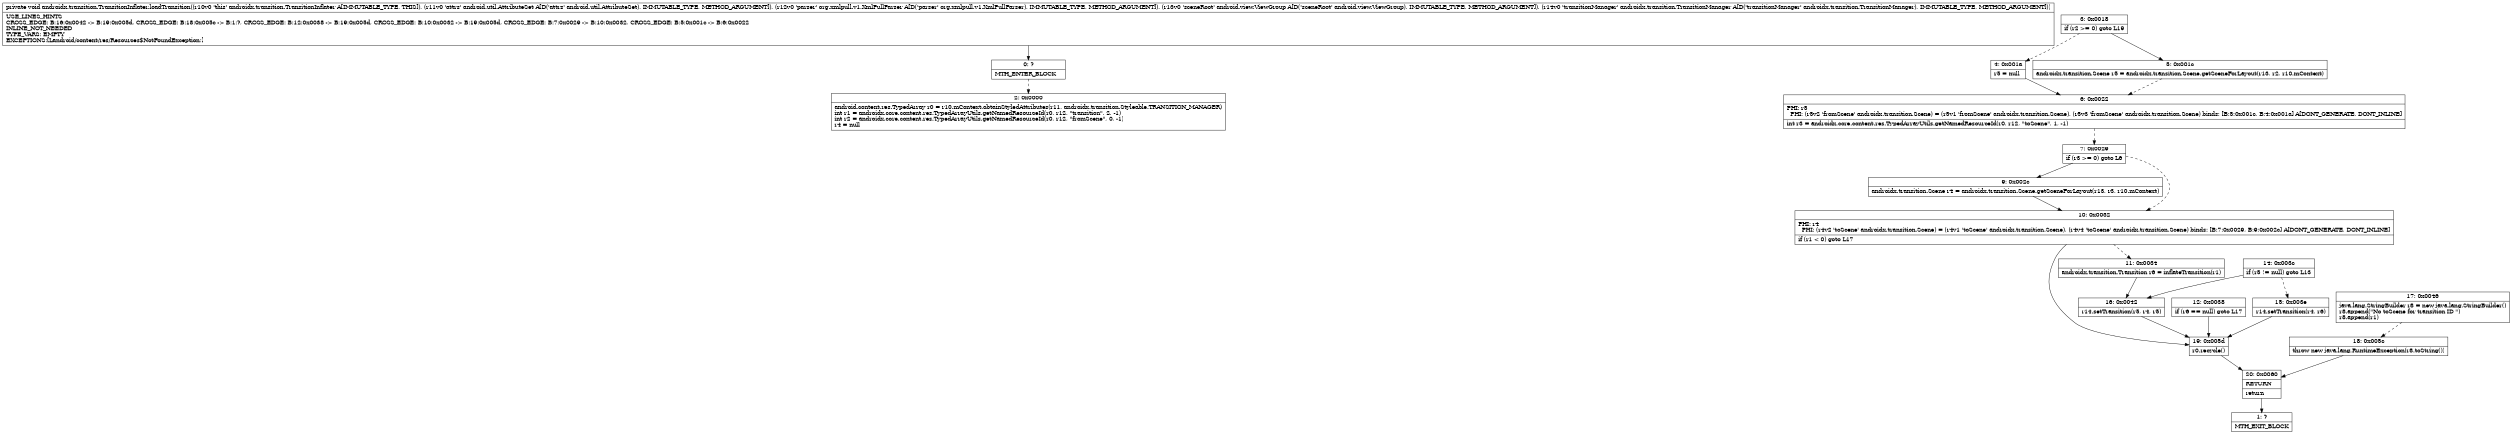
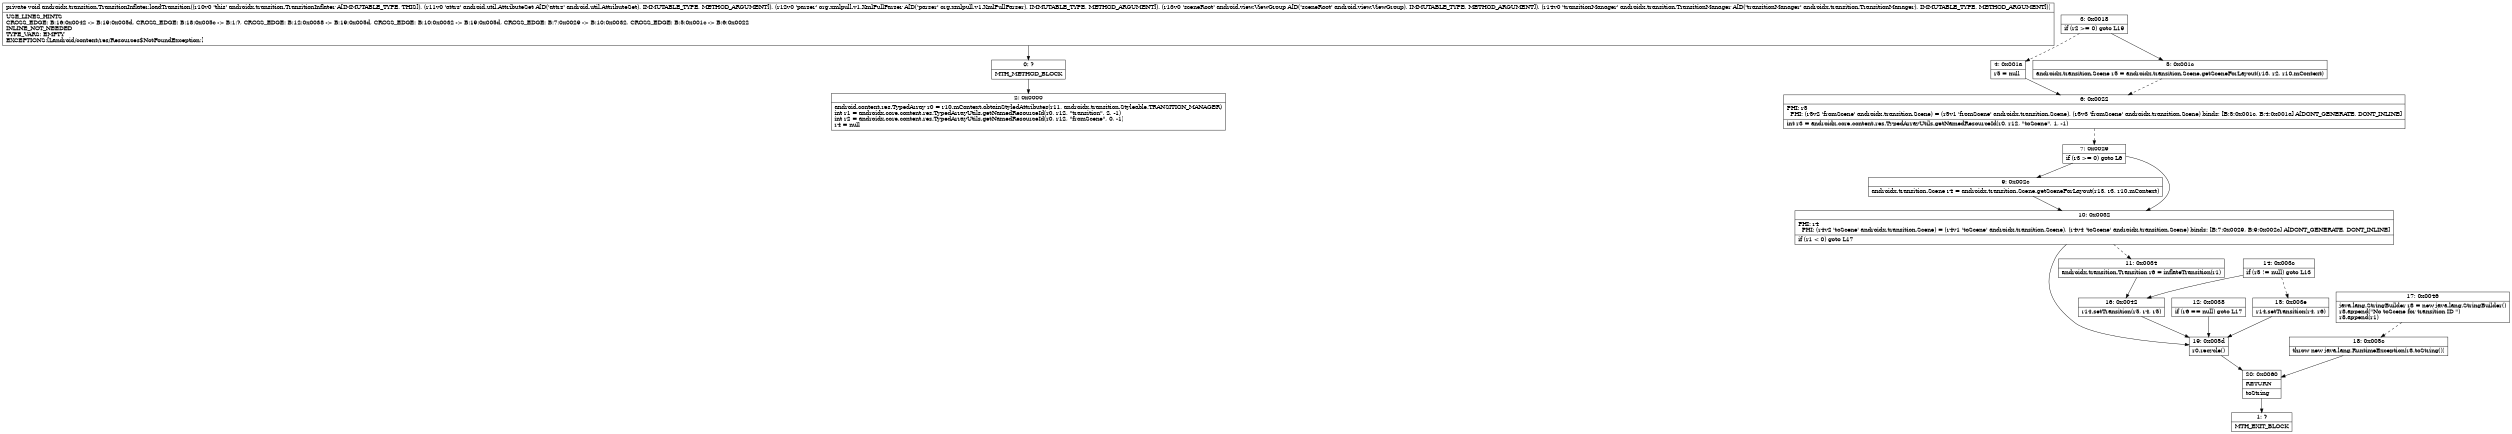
node "0: ?": text "MTH_ENTER_BLOCK" -> "MTH_METHOD_BLOCK"
edge "0: ?" -> "2: 0x0000": style dashed -> solid
edge "7: 0x0029" -> "10: 0x0032": style dashed -> solid
node "20: 0x0060": text "return" -> "toString"
